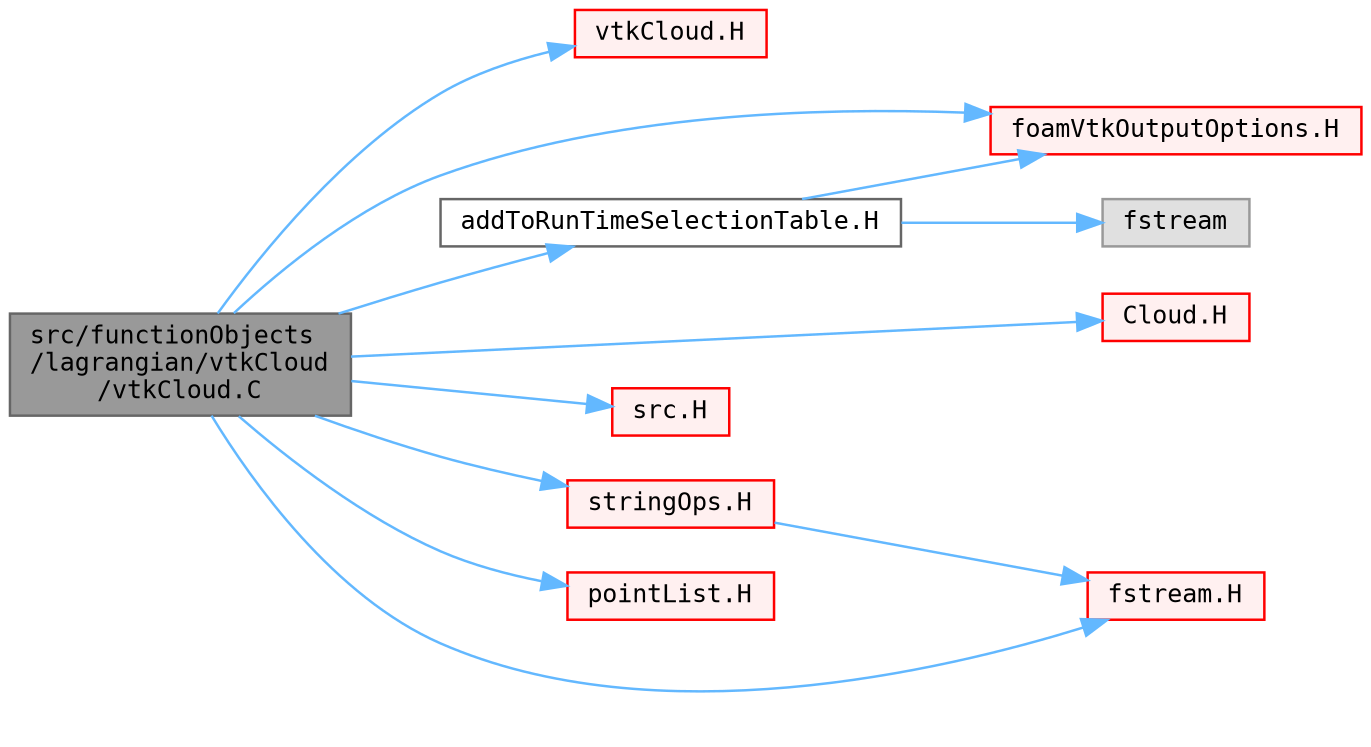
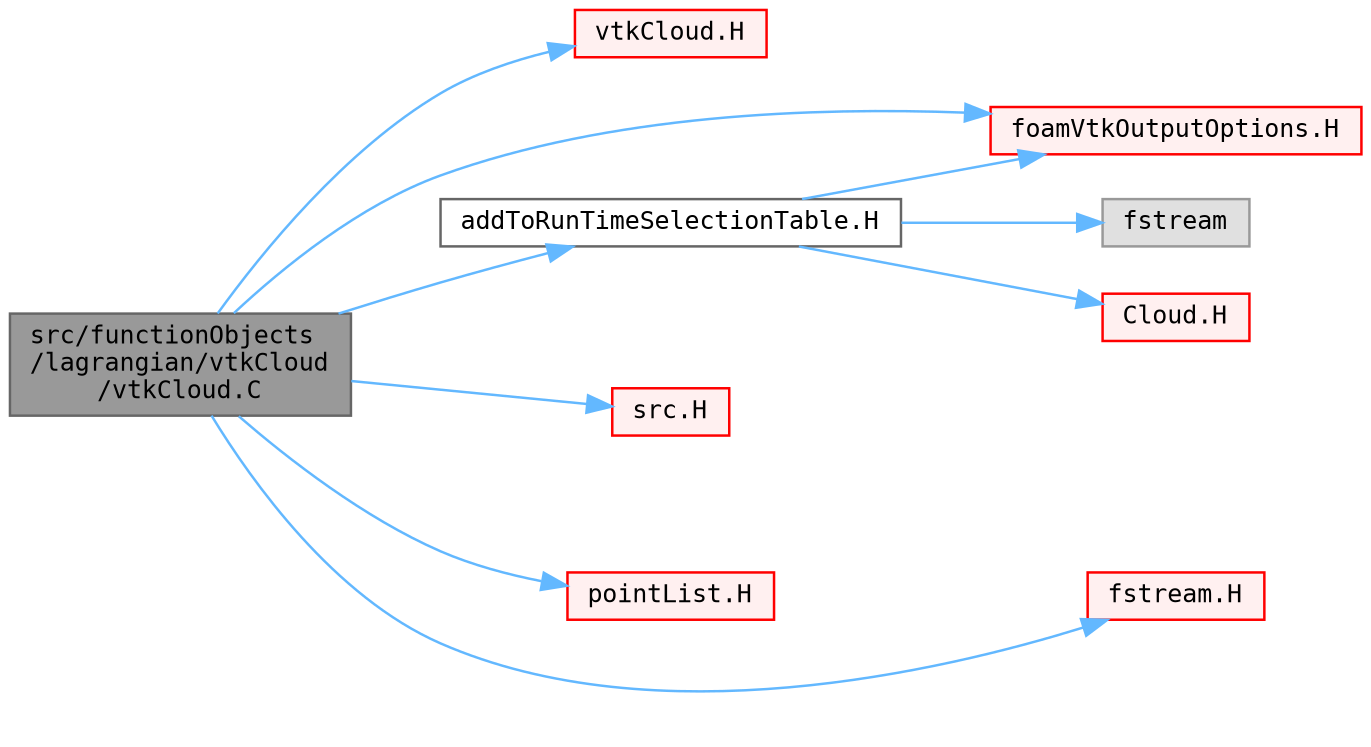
edge "src/functionObjects /lagrangian/vtkCloud /vtkCloud.C" -> "Cloud.H": now "addToRunTimeSelectionTable.H" -> "Cloud.H"
node "stringOps.H": removed
